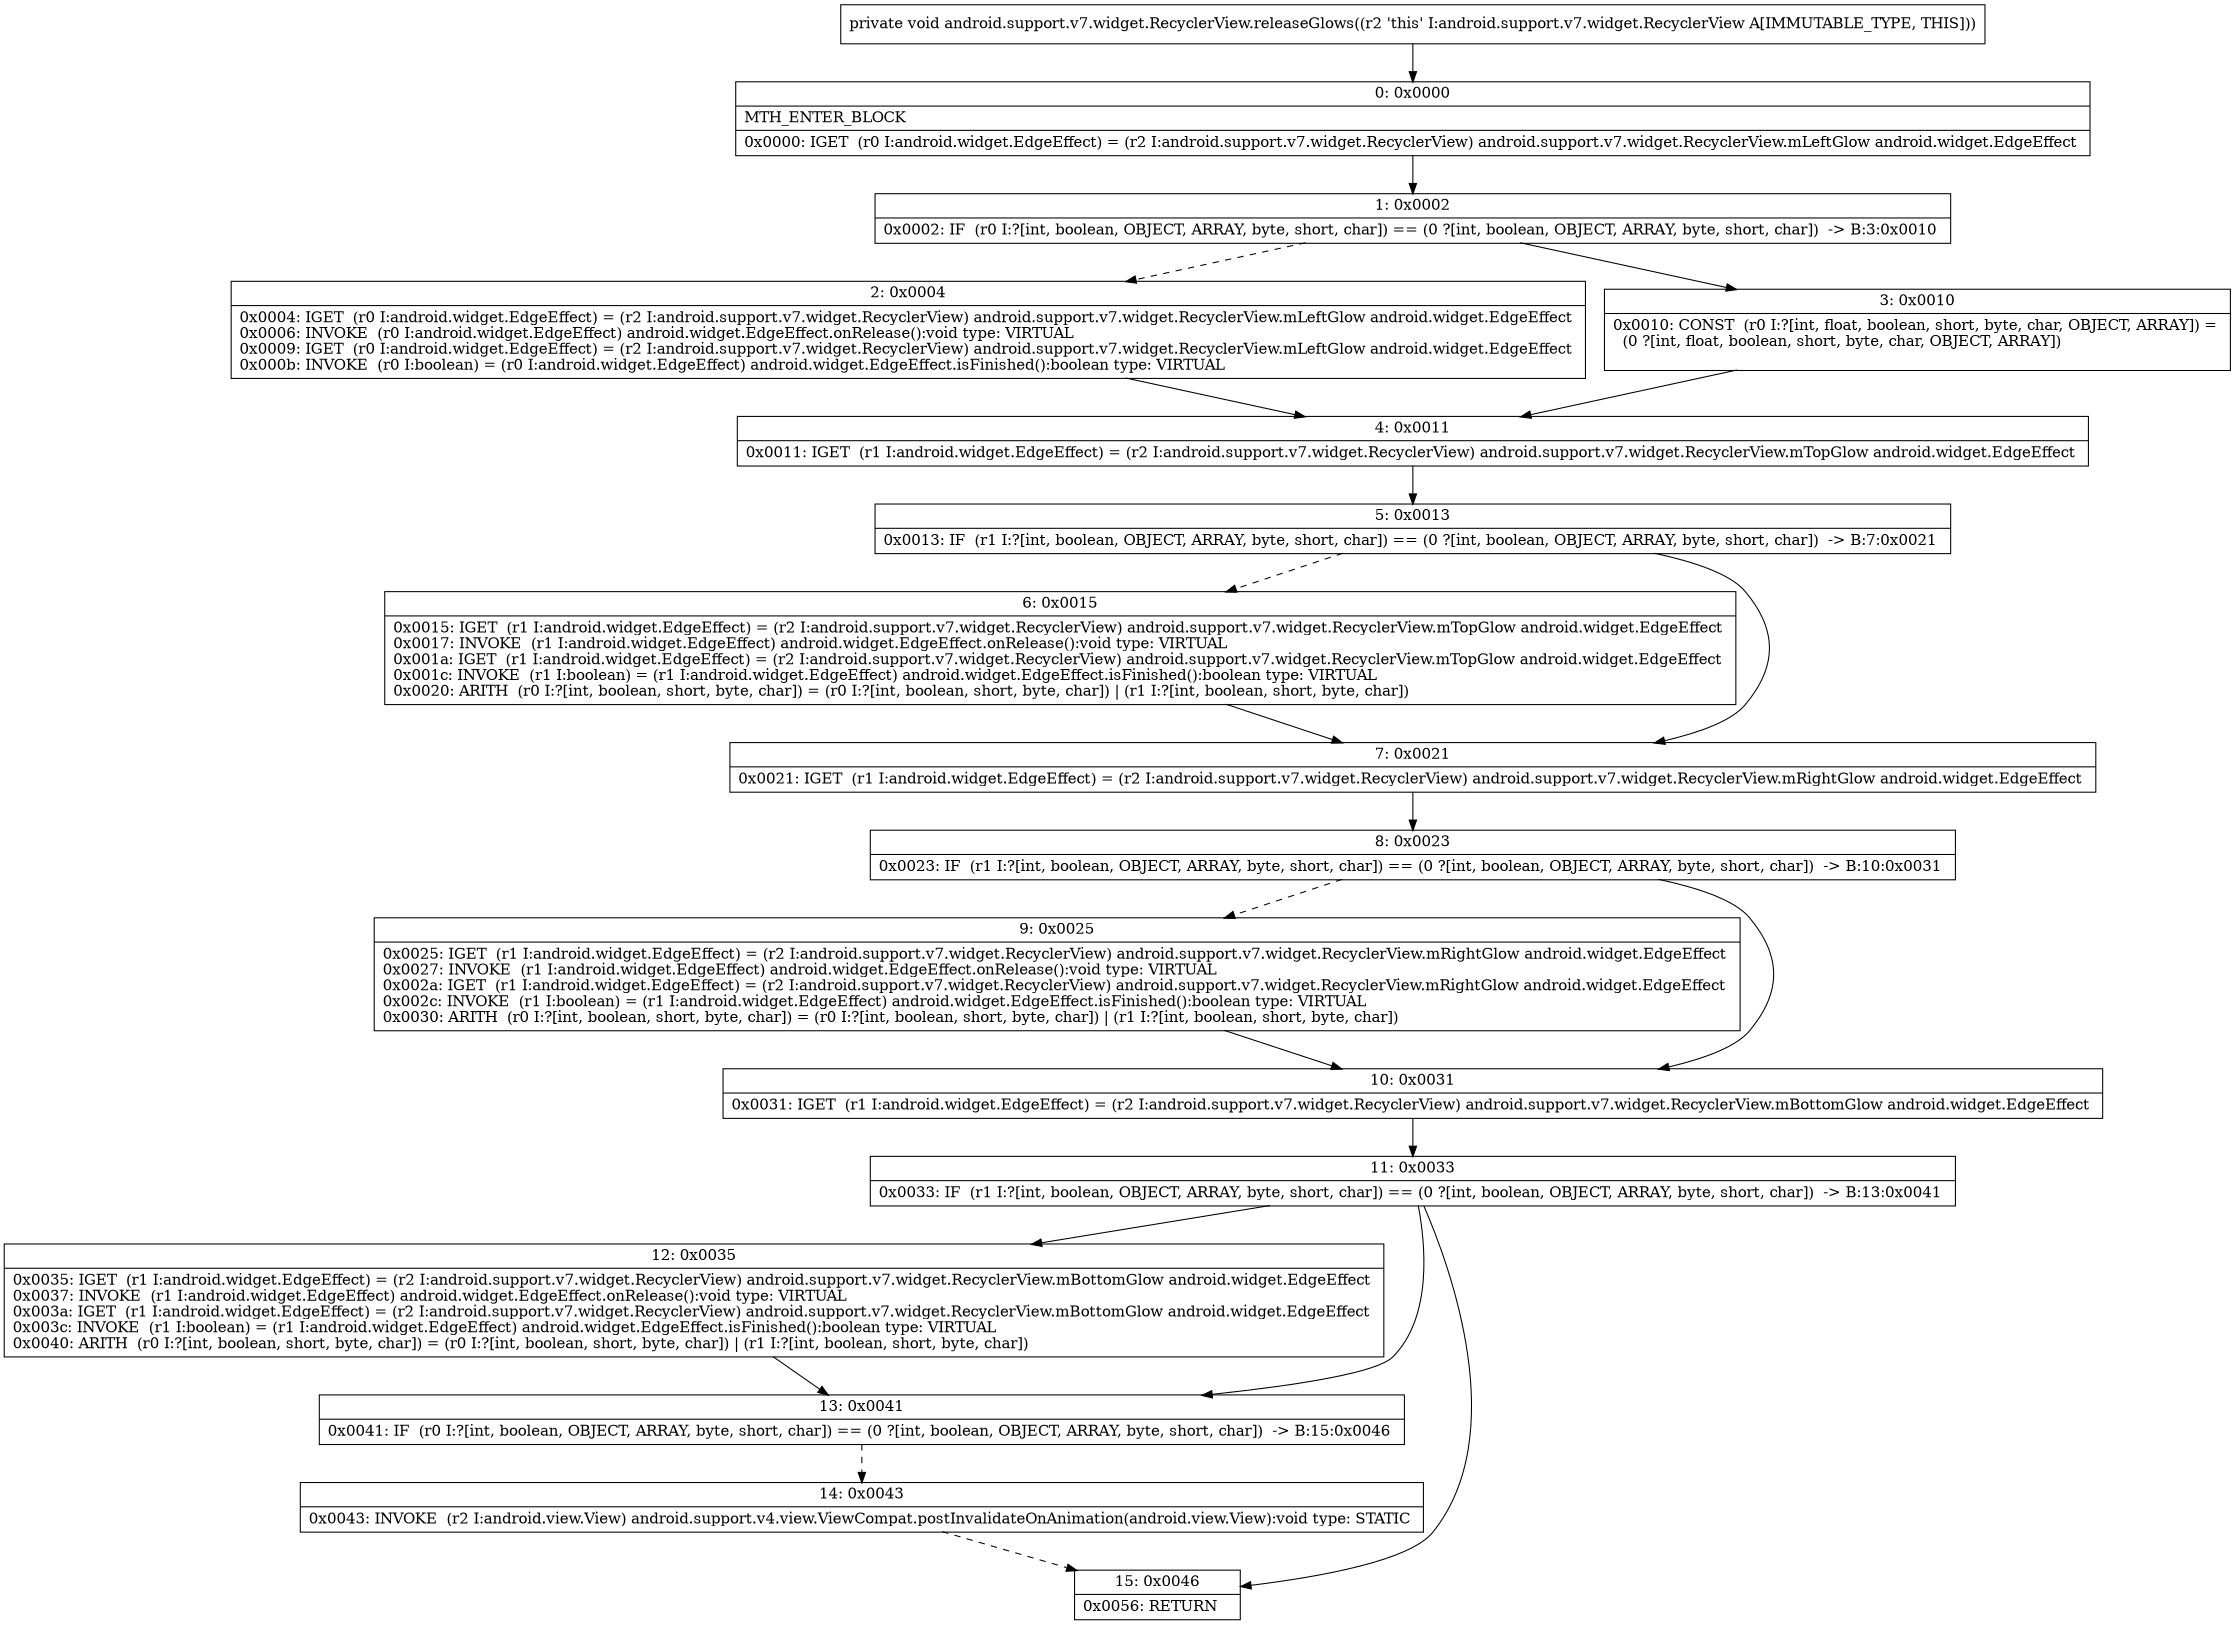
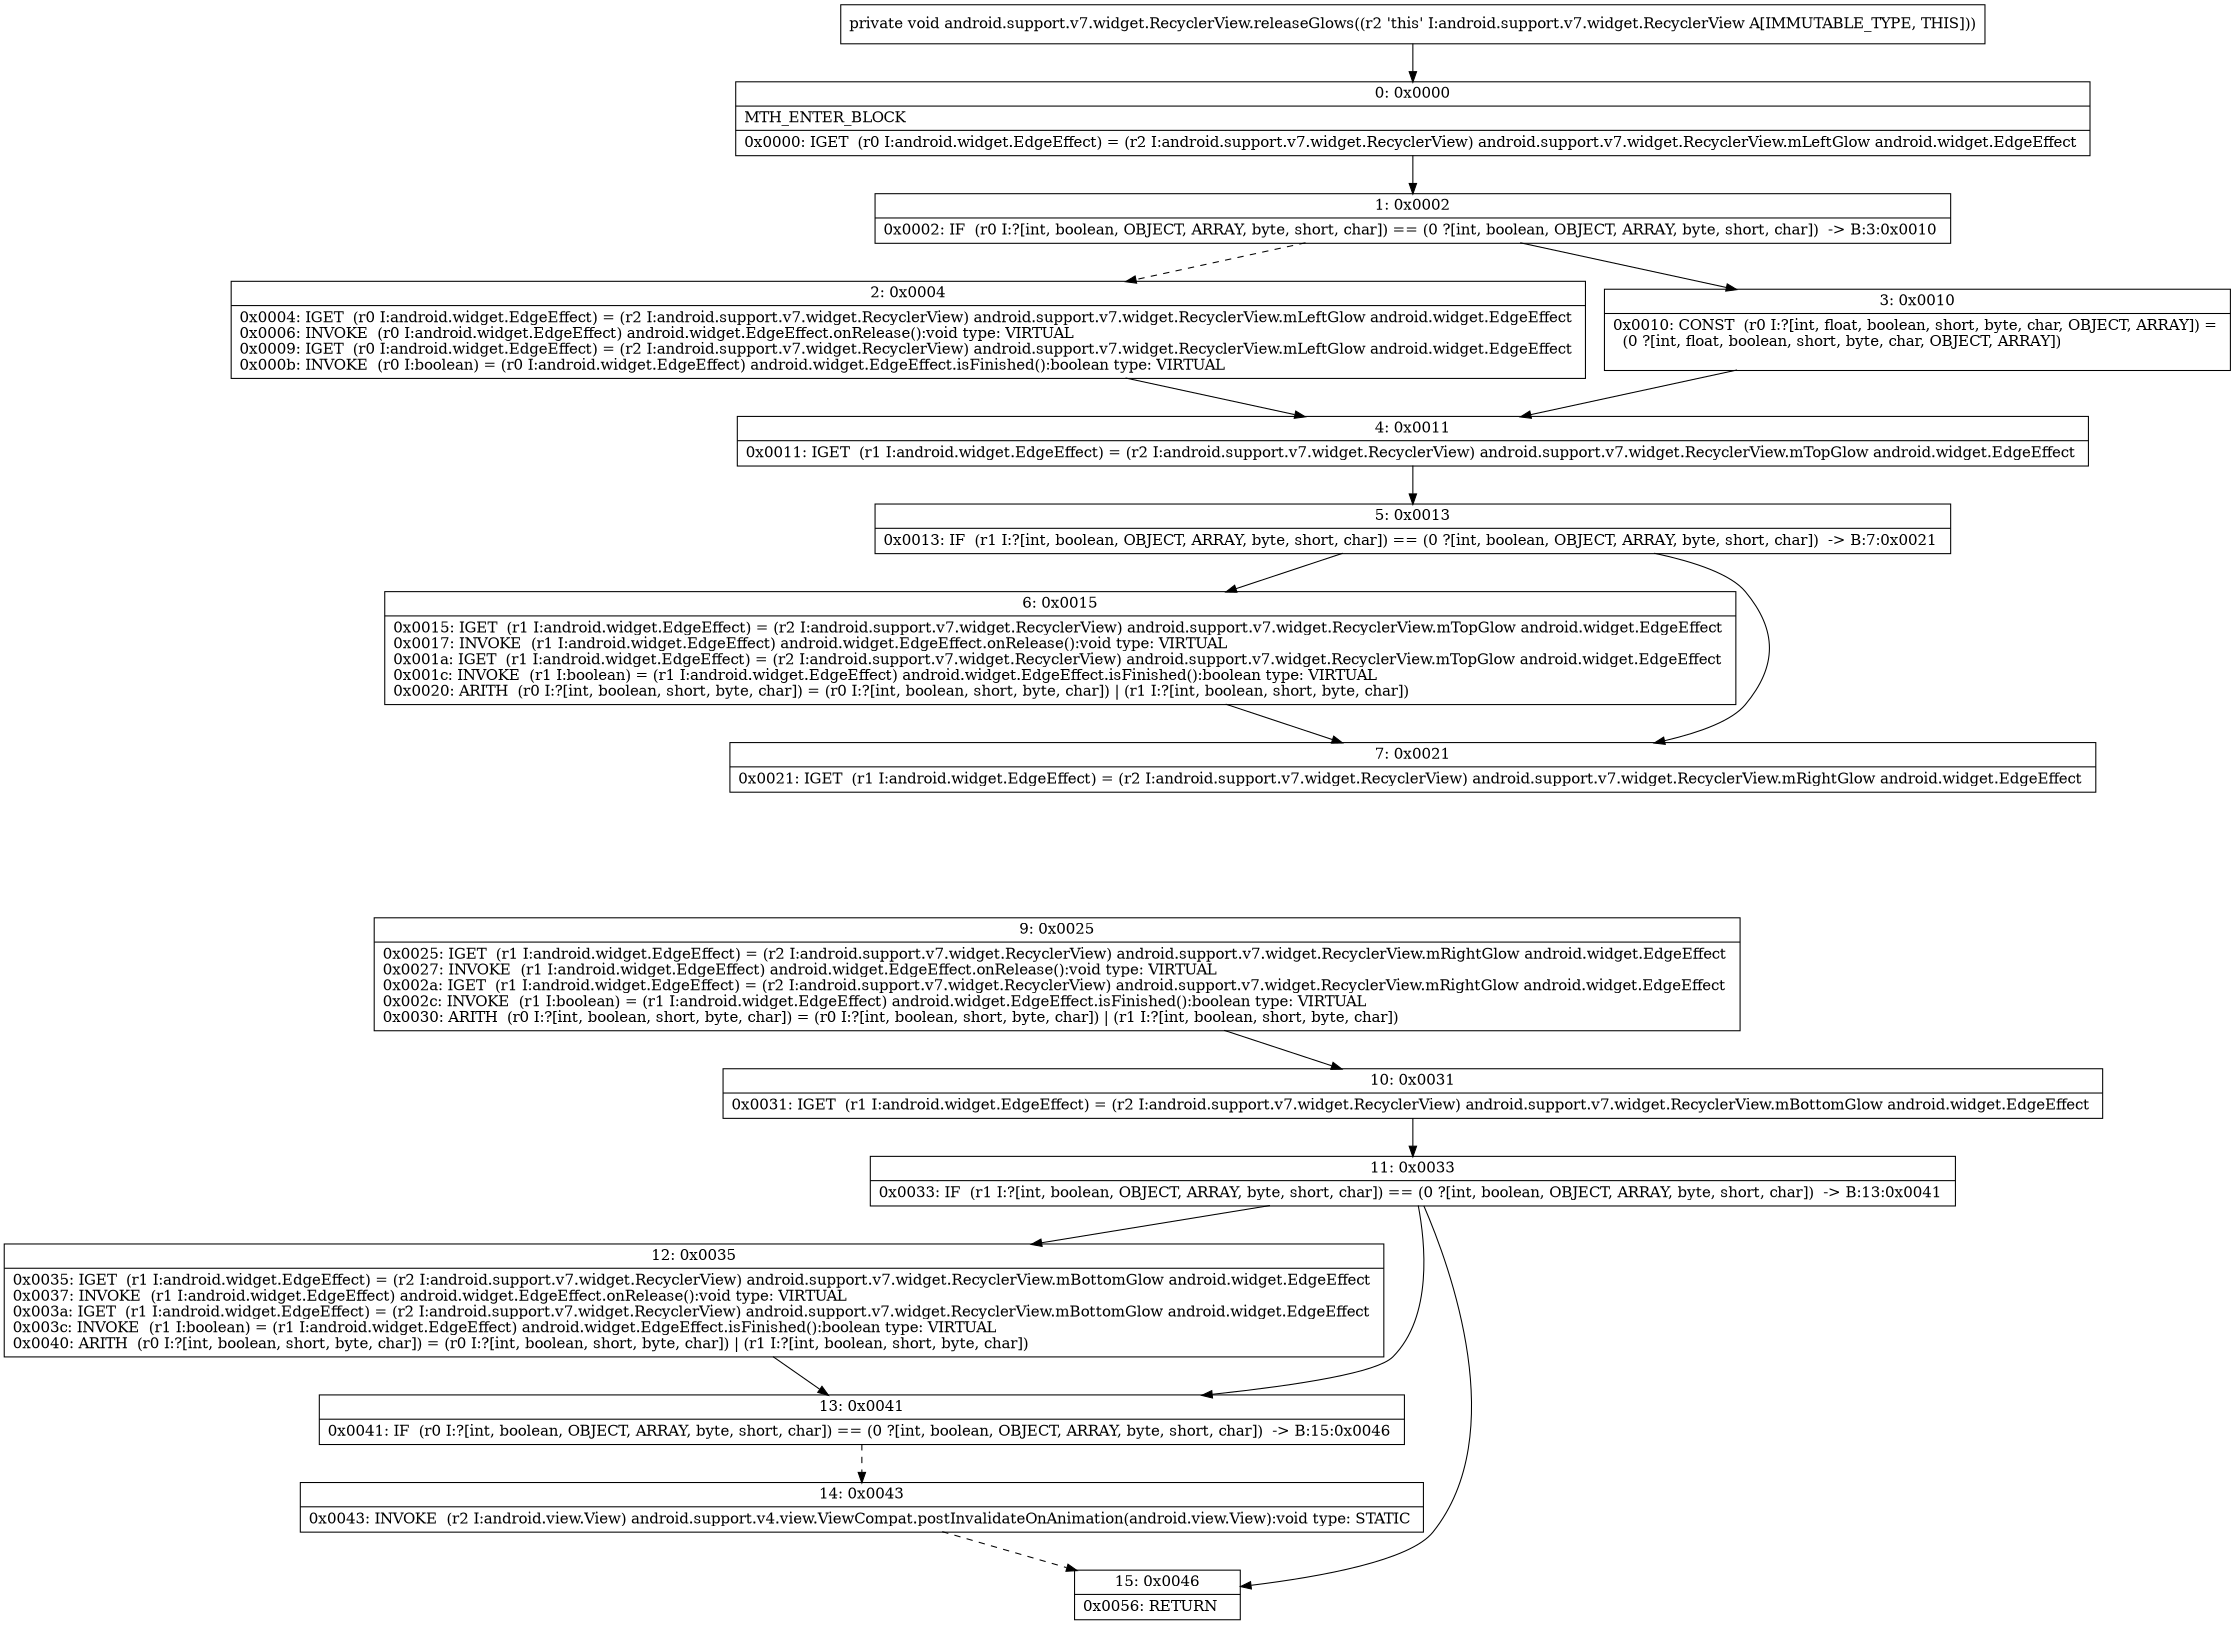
edge "5: 0x0013" -> "6: 0x0015": style dashed -> solid
node "8: 0x0023": removed
